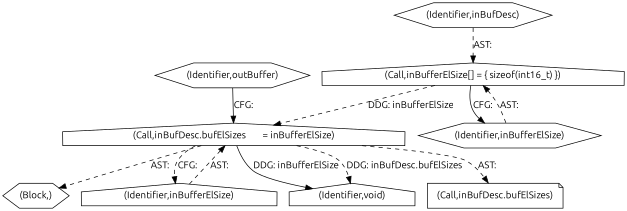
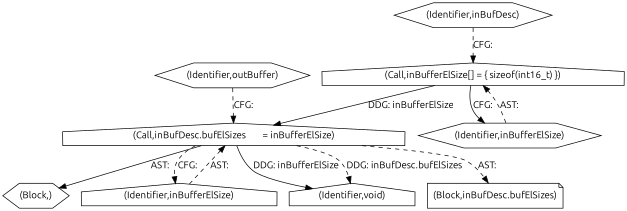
edge "(Identifier,inBufDesc)" -> "(Call,inBufferElSize[] = { sizeof(int16_t) })": label "AST: " -> "CFG: "
edge "(Identifier,outBuffer)" -> "(Call,inBufDesc.bufElSizes        = inBufferElSize)": style solid -> dashed
edge "(Call,inBufferElSize[] = { sizeof(int16_t) })" -> "(Call,inBufDesc.bufElSizes        = inBufferElSize)": style dashed -> solid
edge "(Call,inBufDesc.bufElSizes        = inBufferElSize)" -> "(Block,)": style dashed -> solid
node "(Call,inBufDesc.bufElSizes)": label "(Call,inBufDesc.bufElSizes)" -> "(Block,inBufDesc.bufElSizes)"
